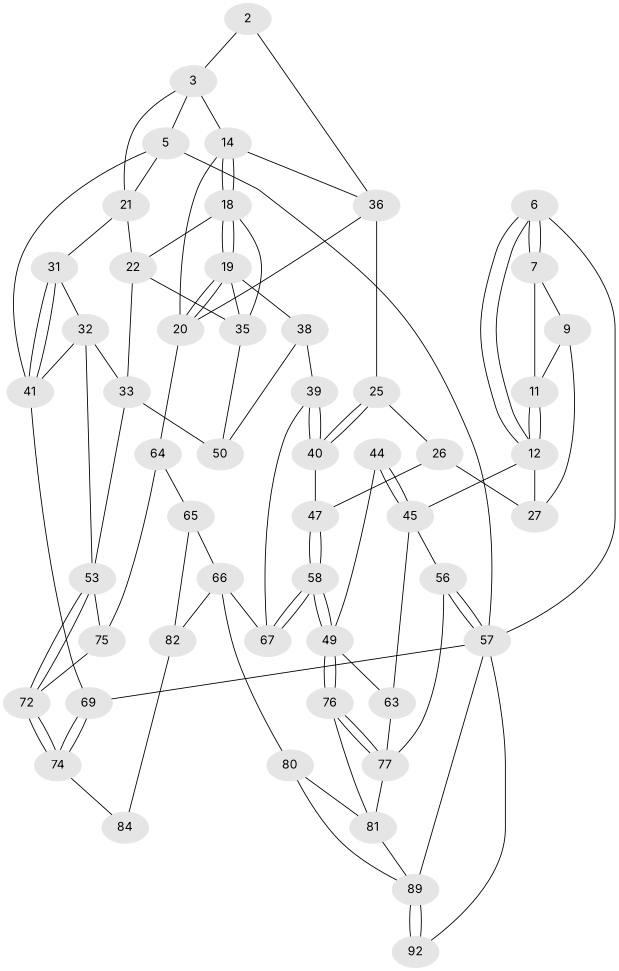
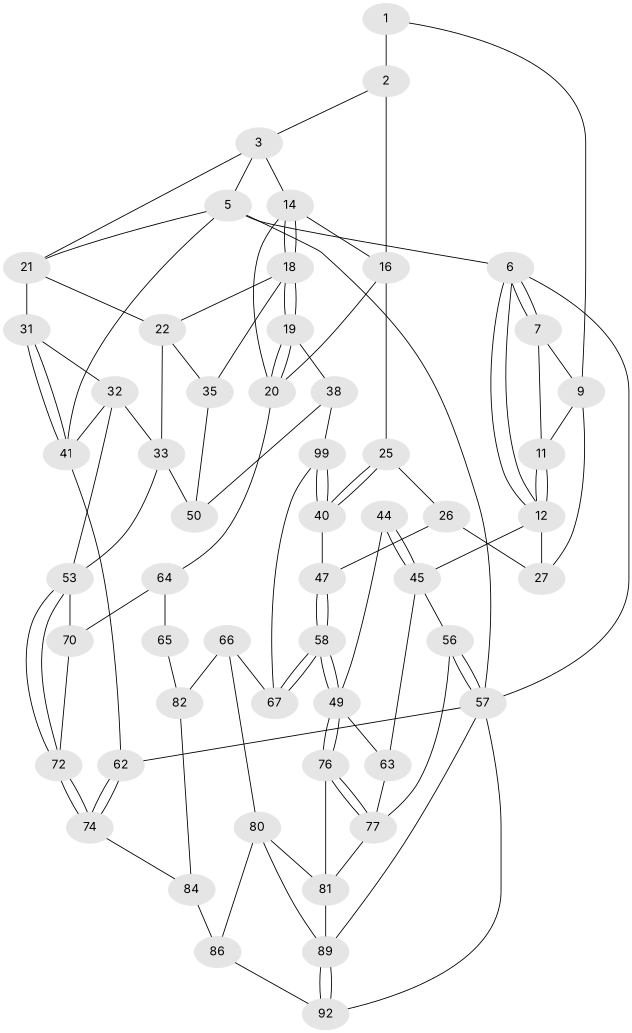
node "1": added
node "36": label "36" -> "16"
edge "5" -- "6": added
edge "19" -- "35": removed
node "39": label "39" -> "99"
edge "65" -- "66": removed
node "75": label "75" -> "70"
node "69": label "69" -> "62"
node "86": added
